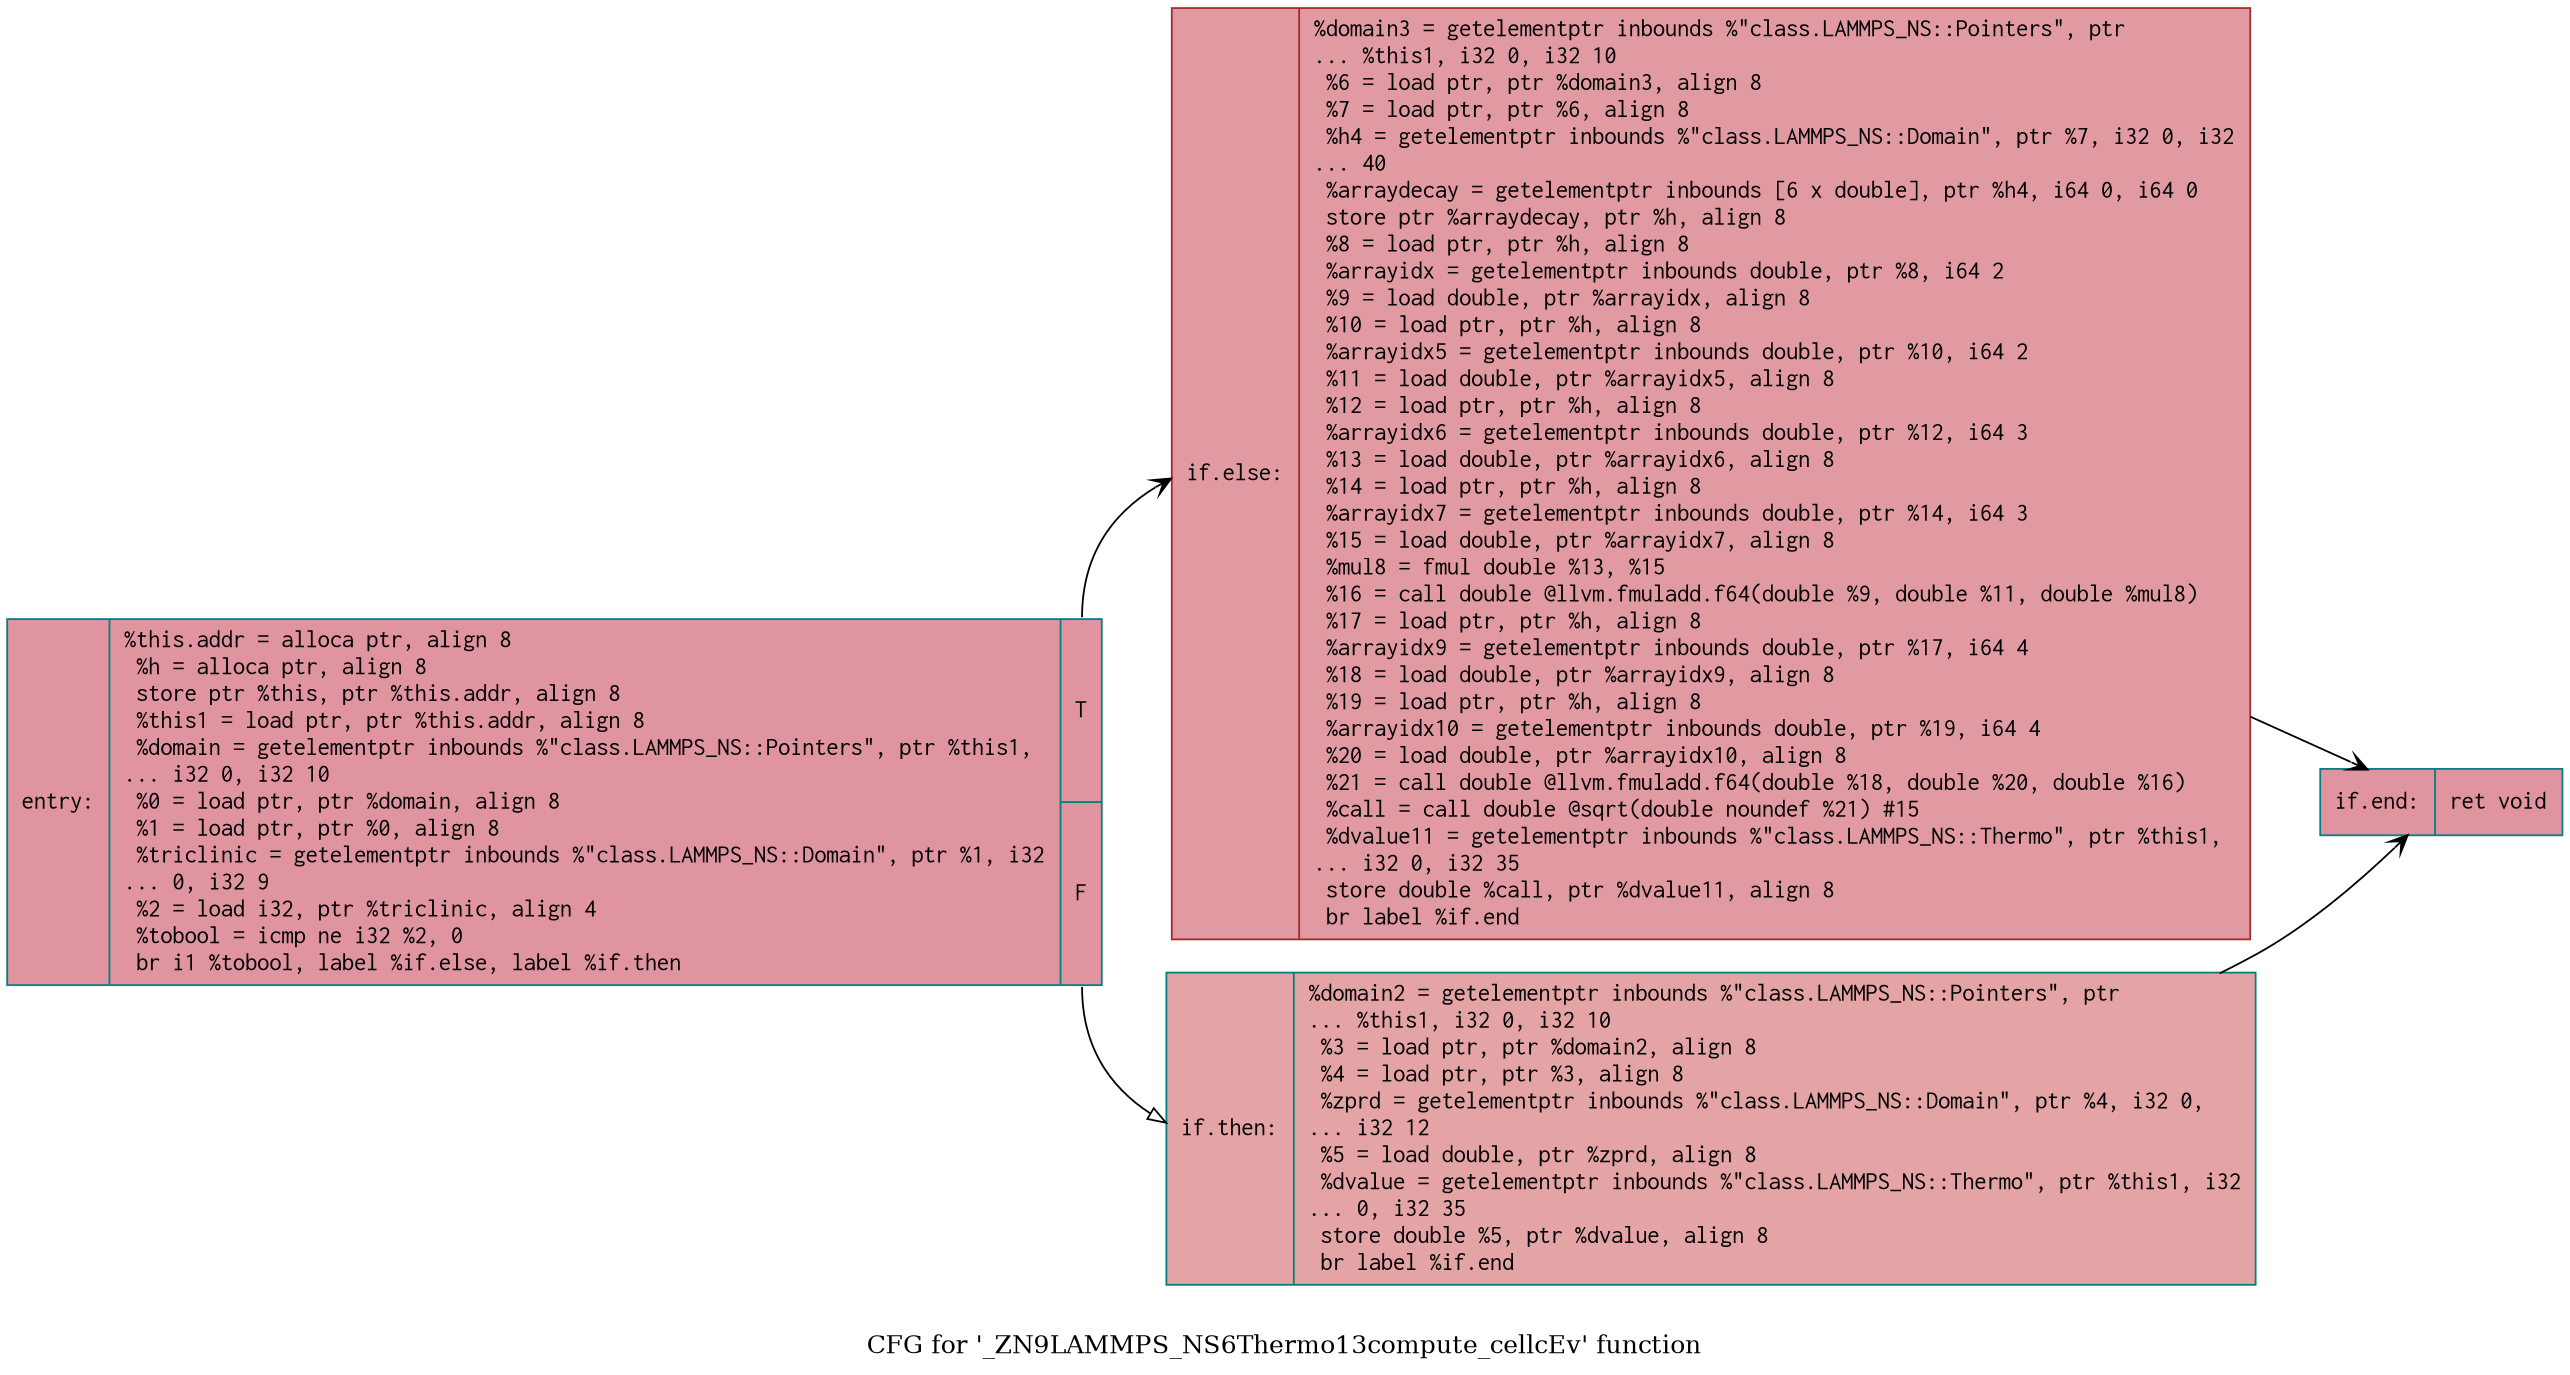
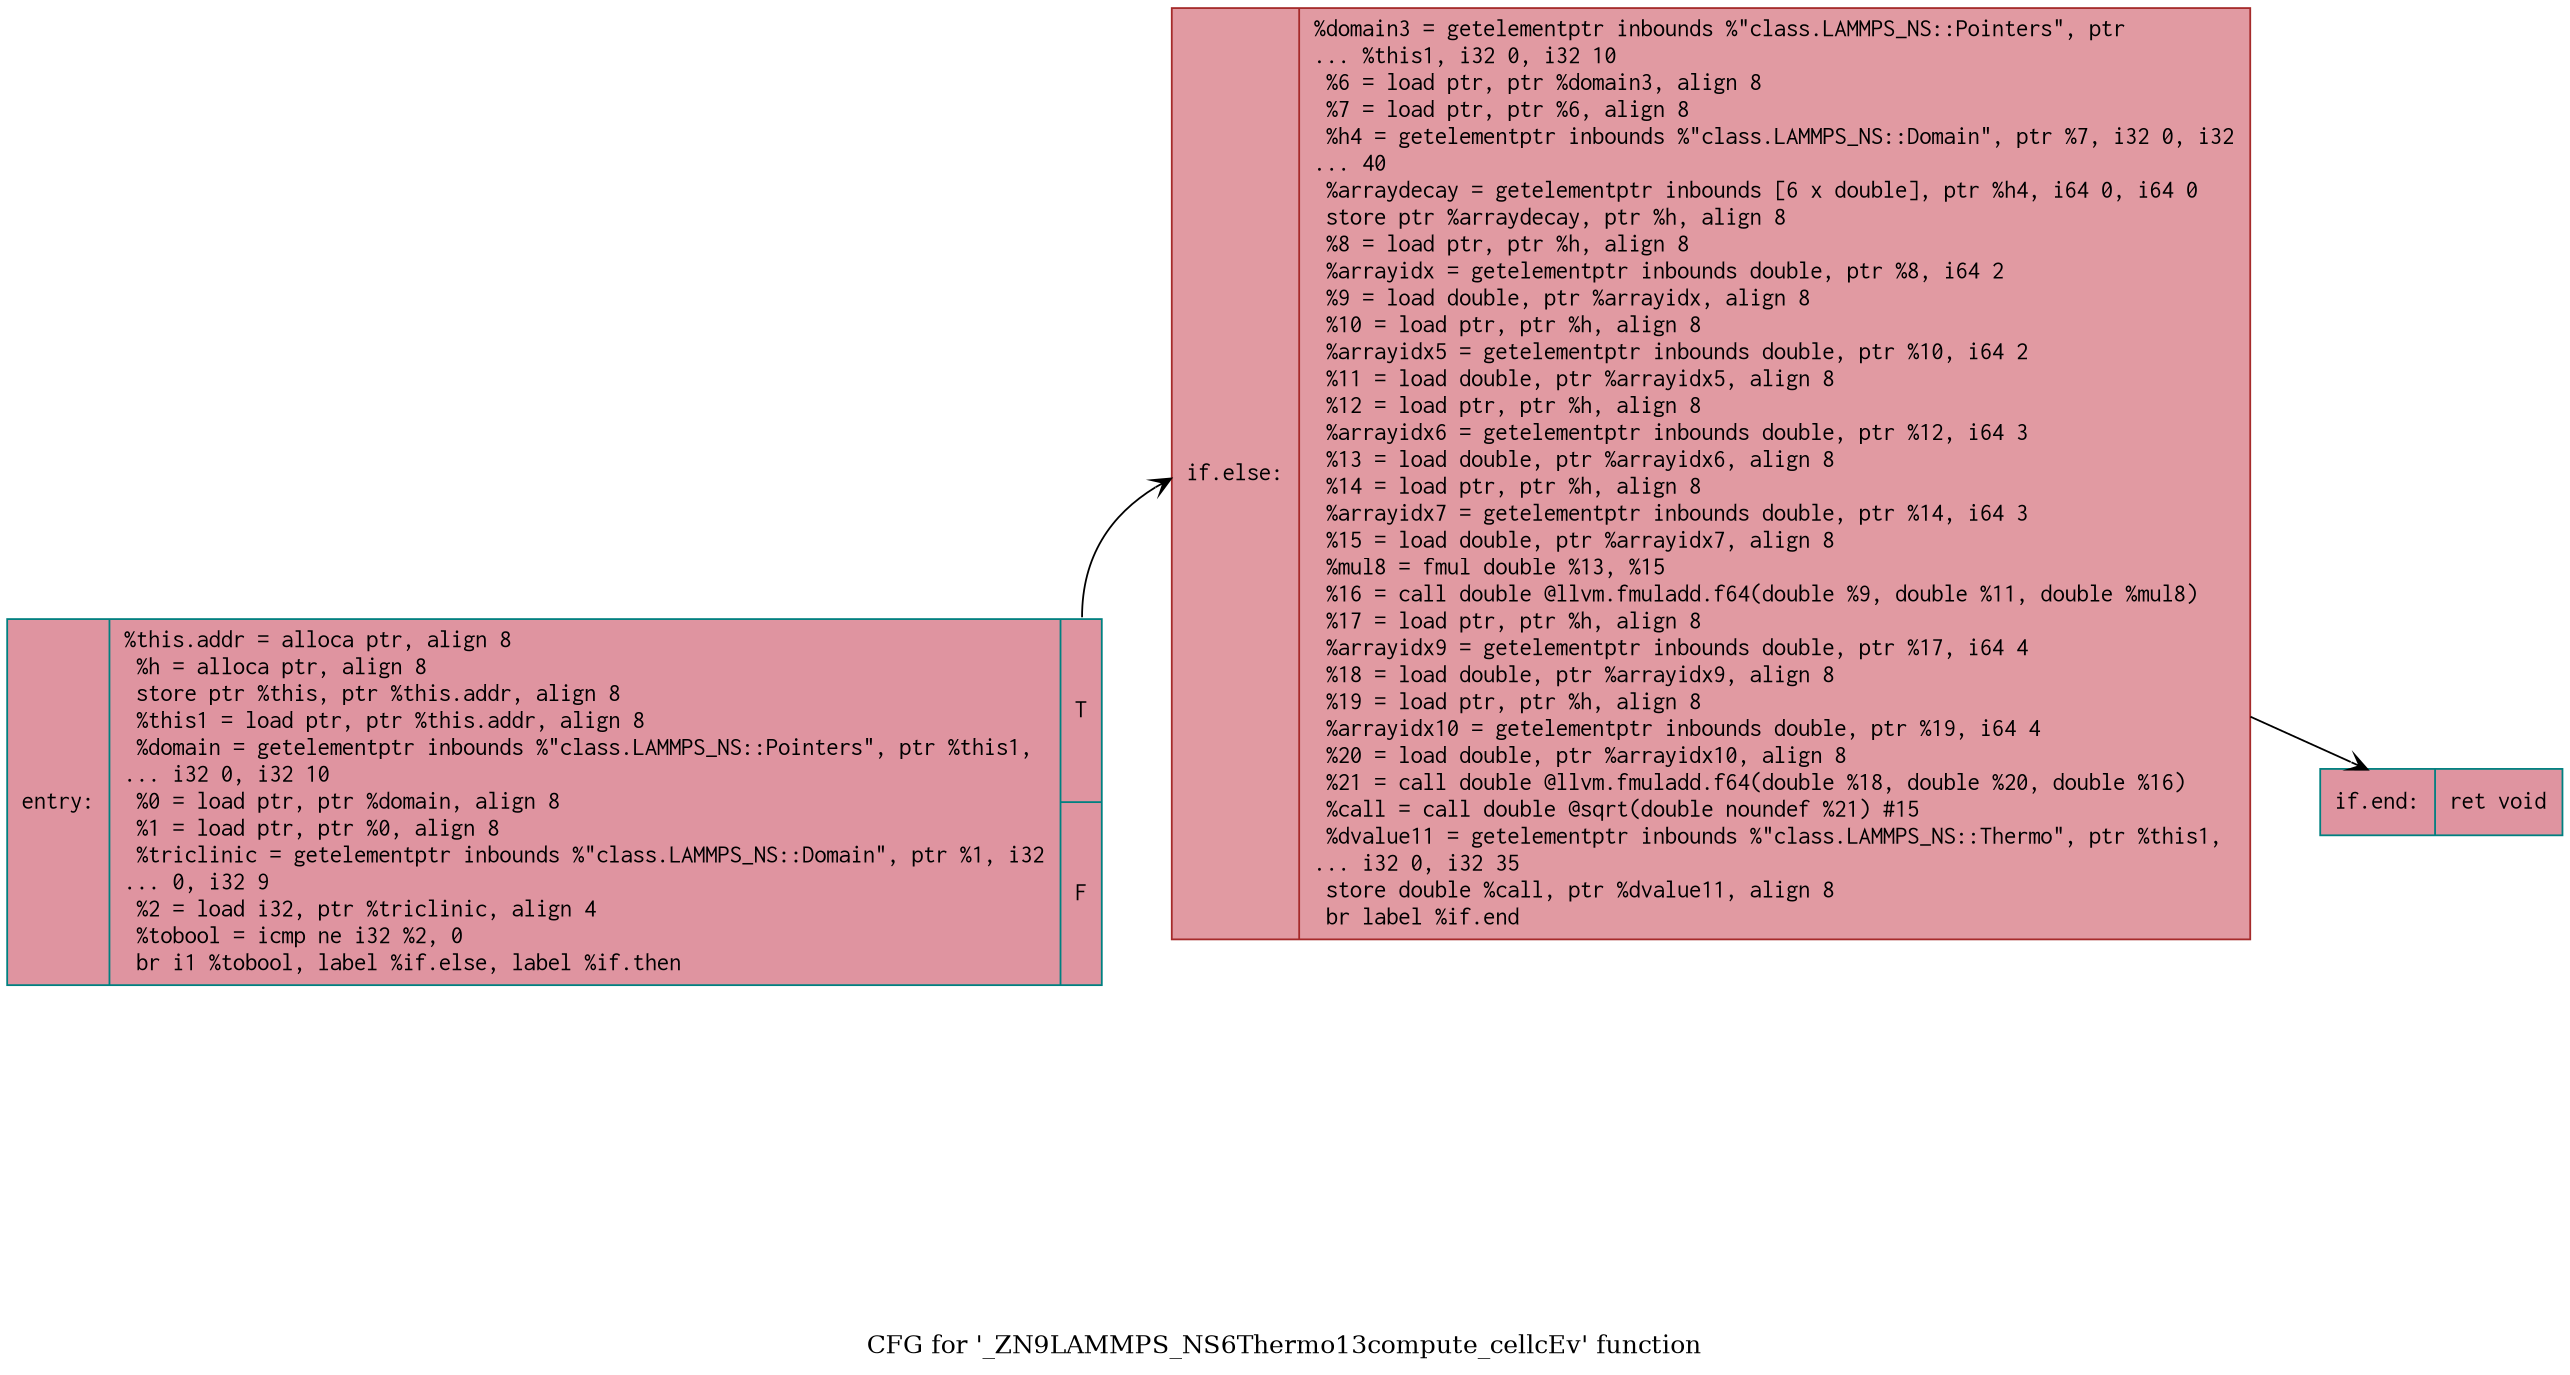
node "if.then:": removed
